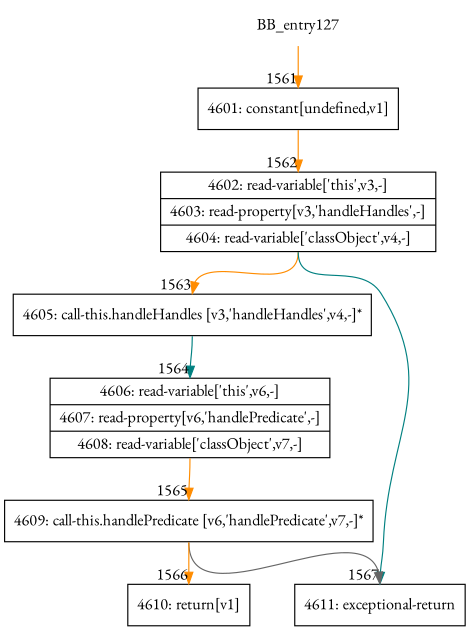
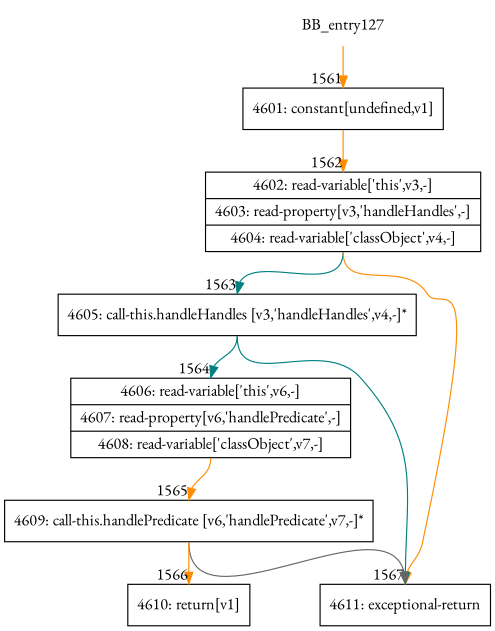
edge "4602: read-variable['this',v3,-]" -> "4605: call-this.handleHandles [v3,'handleHandles',v4,-]*": color darkorange -> teal
edge "4602: read-variable['this',v3,-]" -> "4611: exceptional-return": color teal -> darkorange
edge "4605: call-this.handleHandles [v3,'handleHandles',v4,-]*" -> "4611: exceptional-return": added
